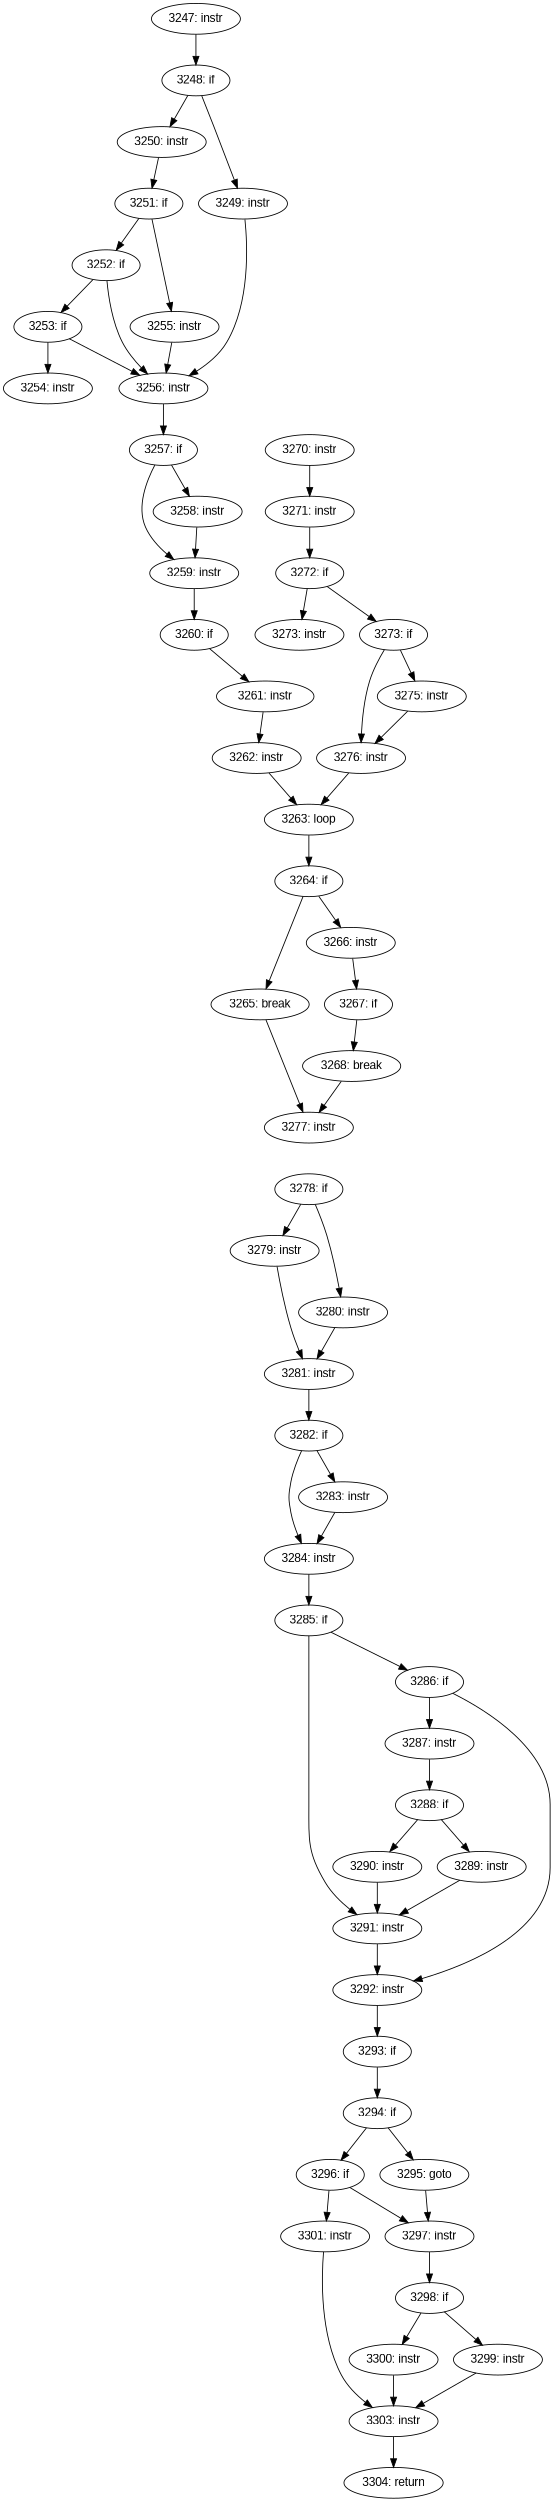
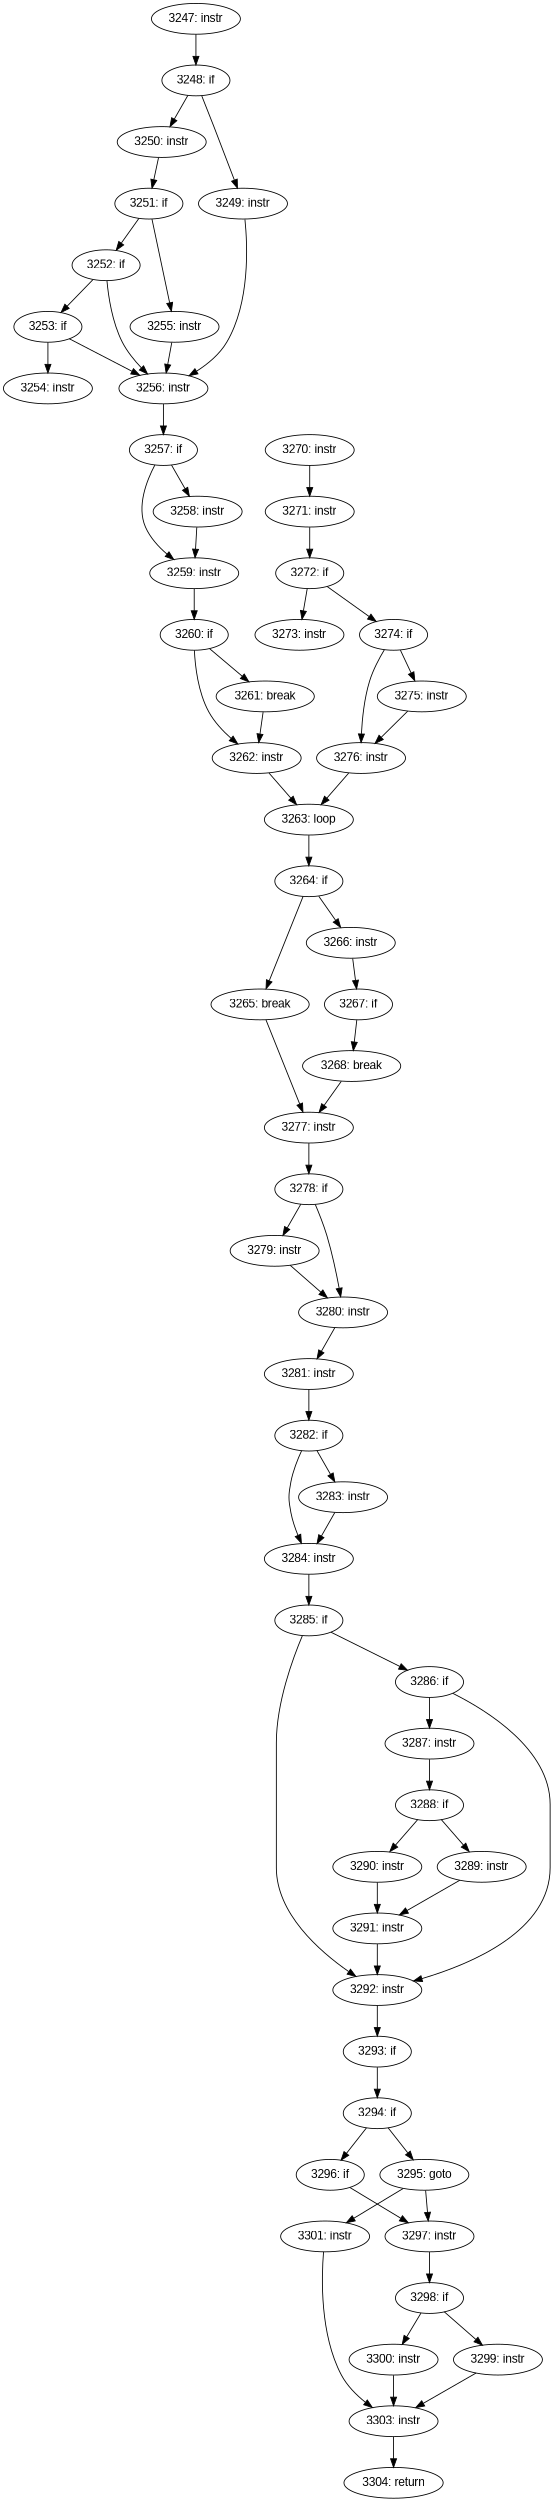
node "3273: if": label "3273: if" -> "3274: if"
node "3261: instr": label "3261: instr" -> "3261: break"
edge "3260: if" -> "3262: instr": added
edge "3277: instr" -> "3278: if": added
edge "3279: instr" -> "3281: instr": now "3279: instr" -> "3280: instr"
edge "3285: if" -> "3291: instr": now "3285: if" -> "3292: instr"
edge "3296: if" -> "3301: instr": now "3295: goto" -> "3301: instr"
